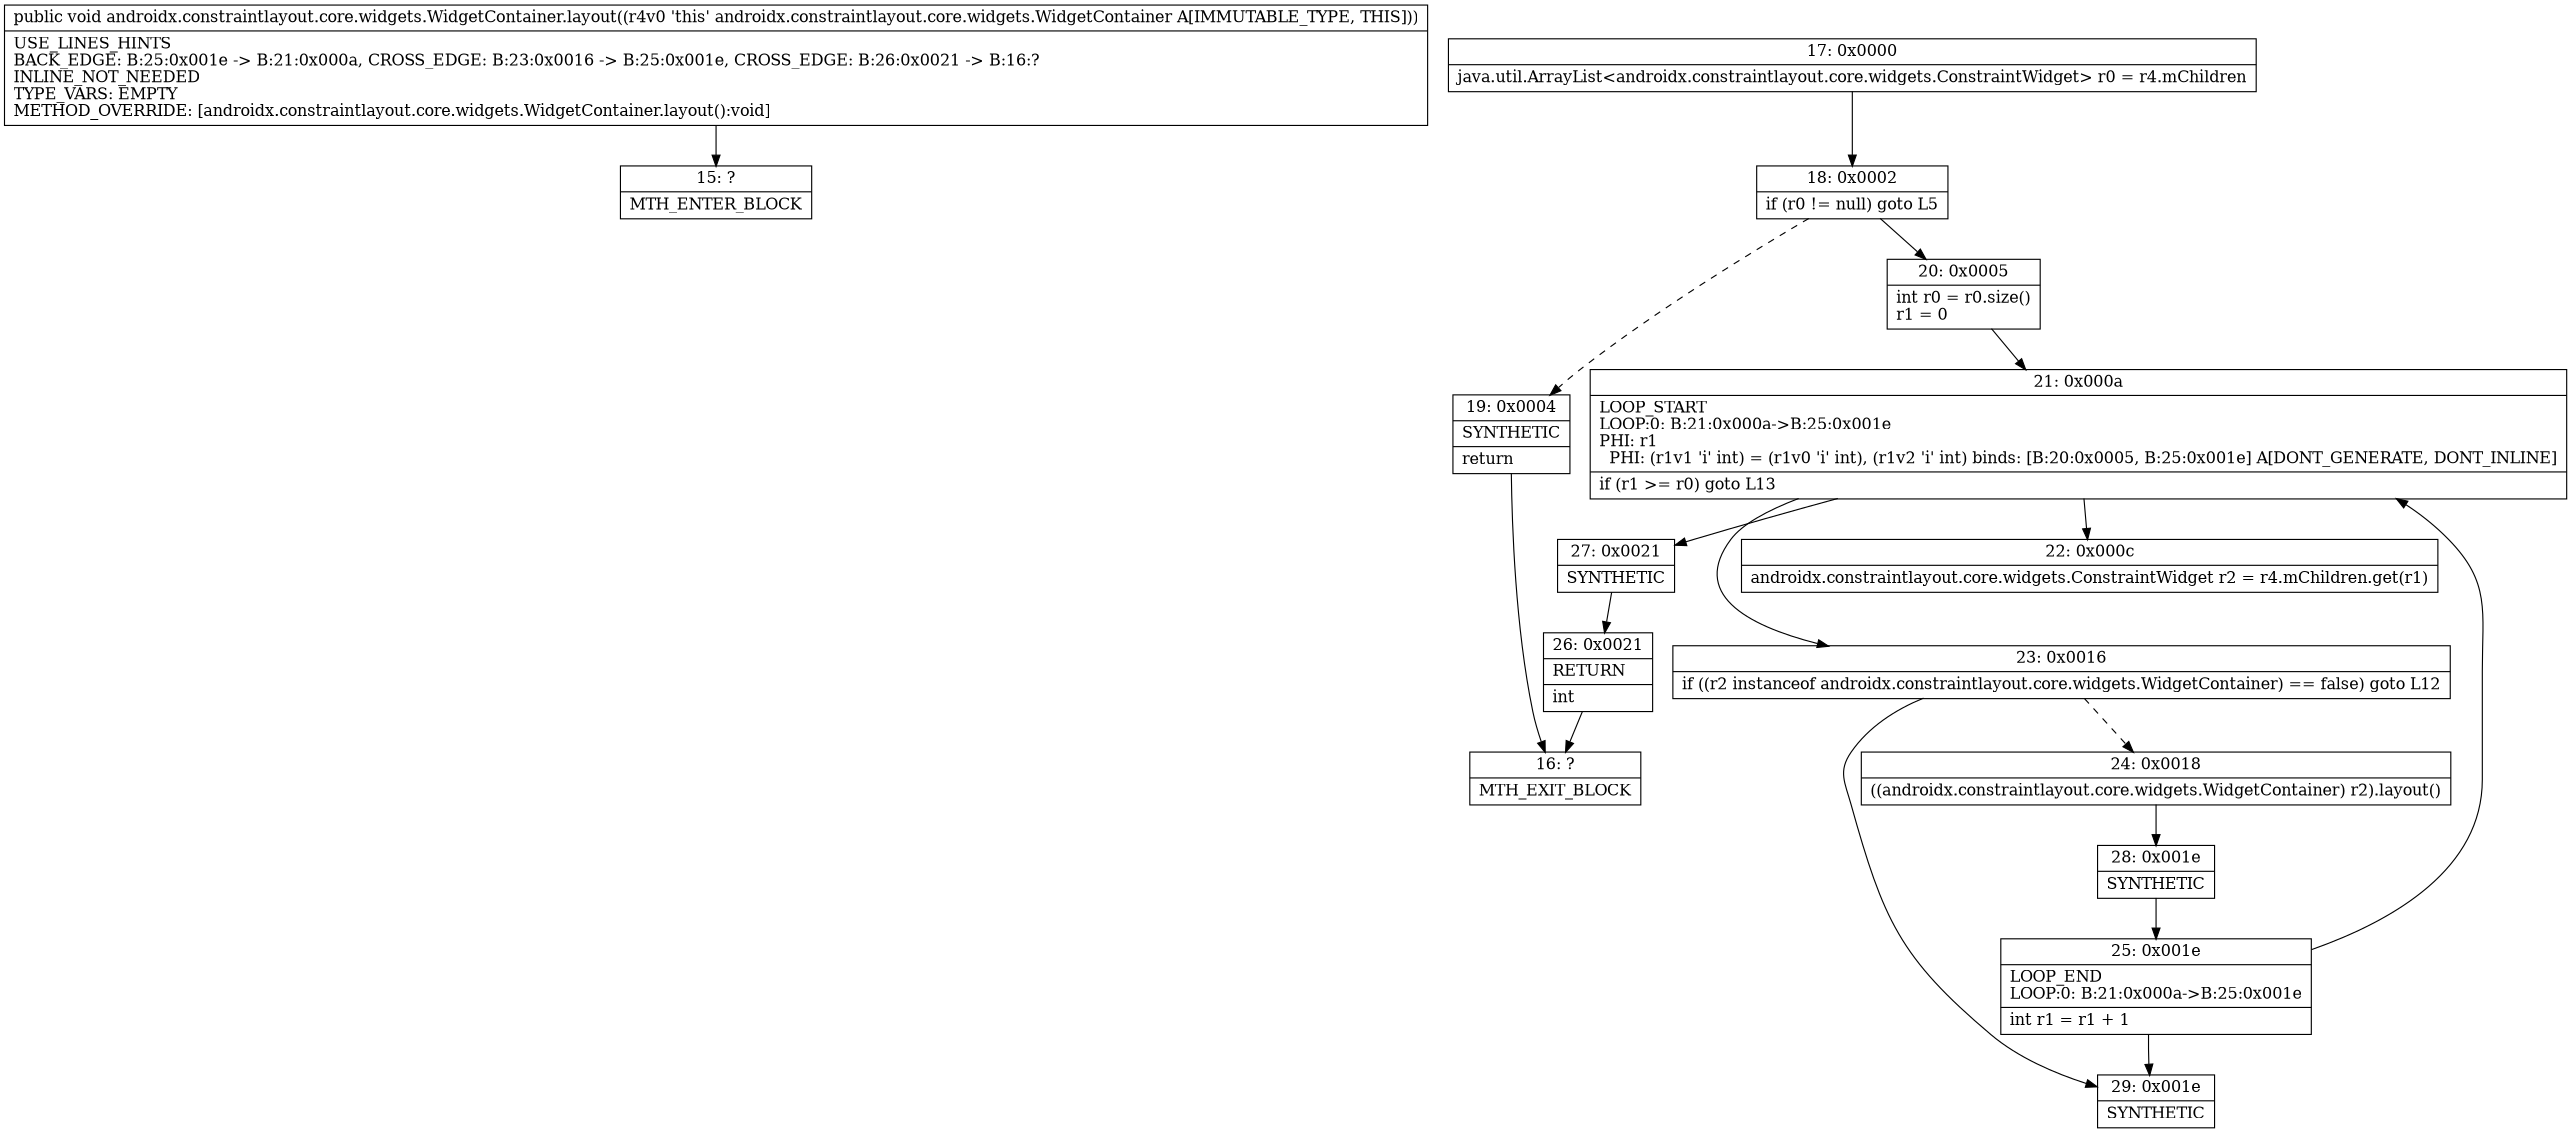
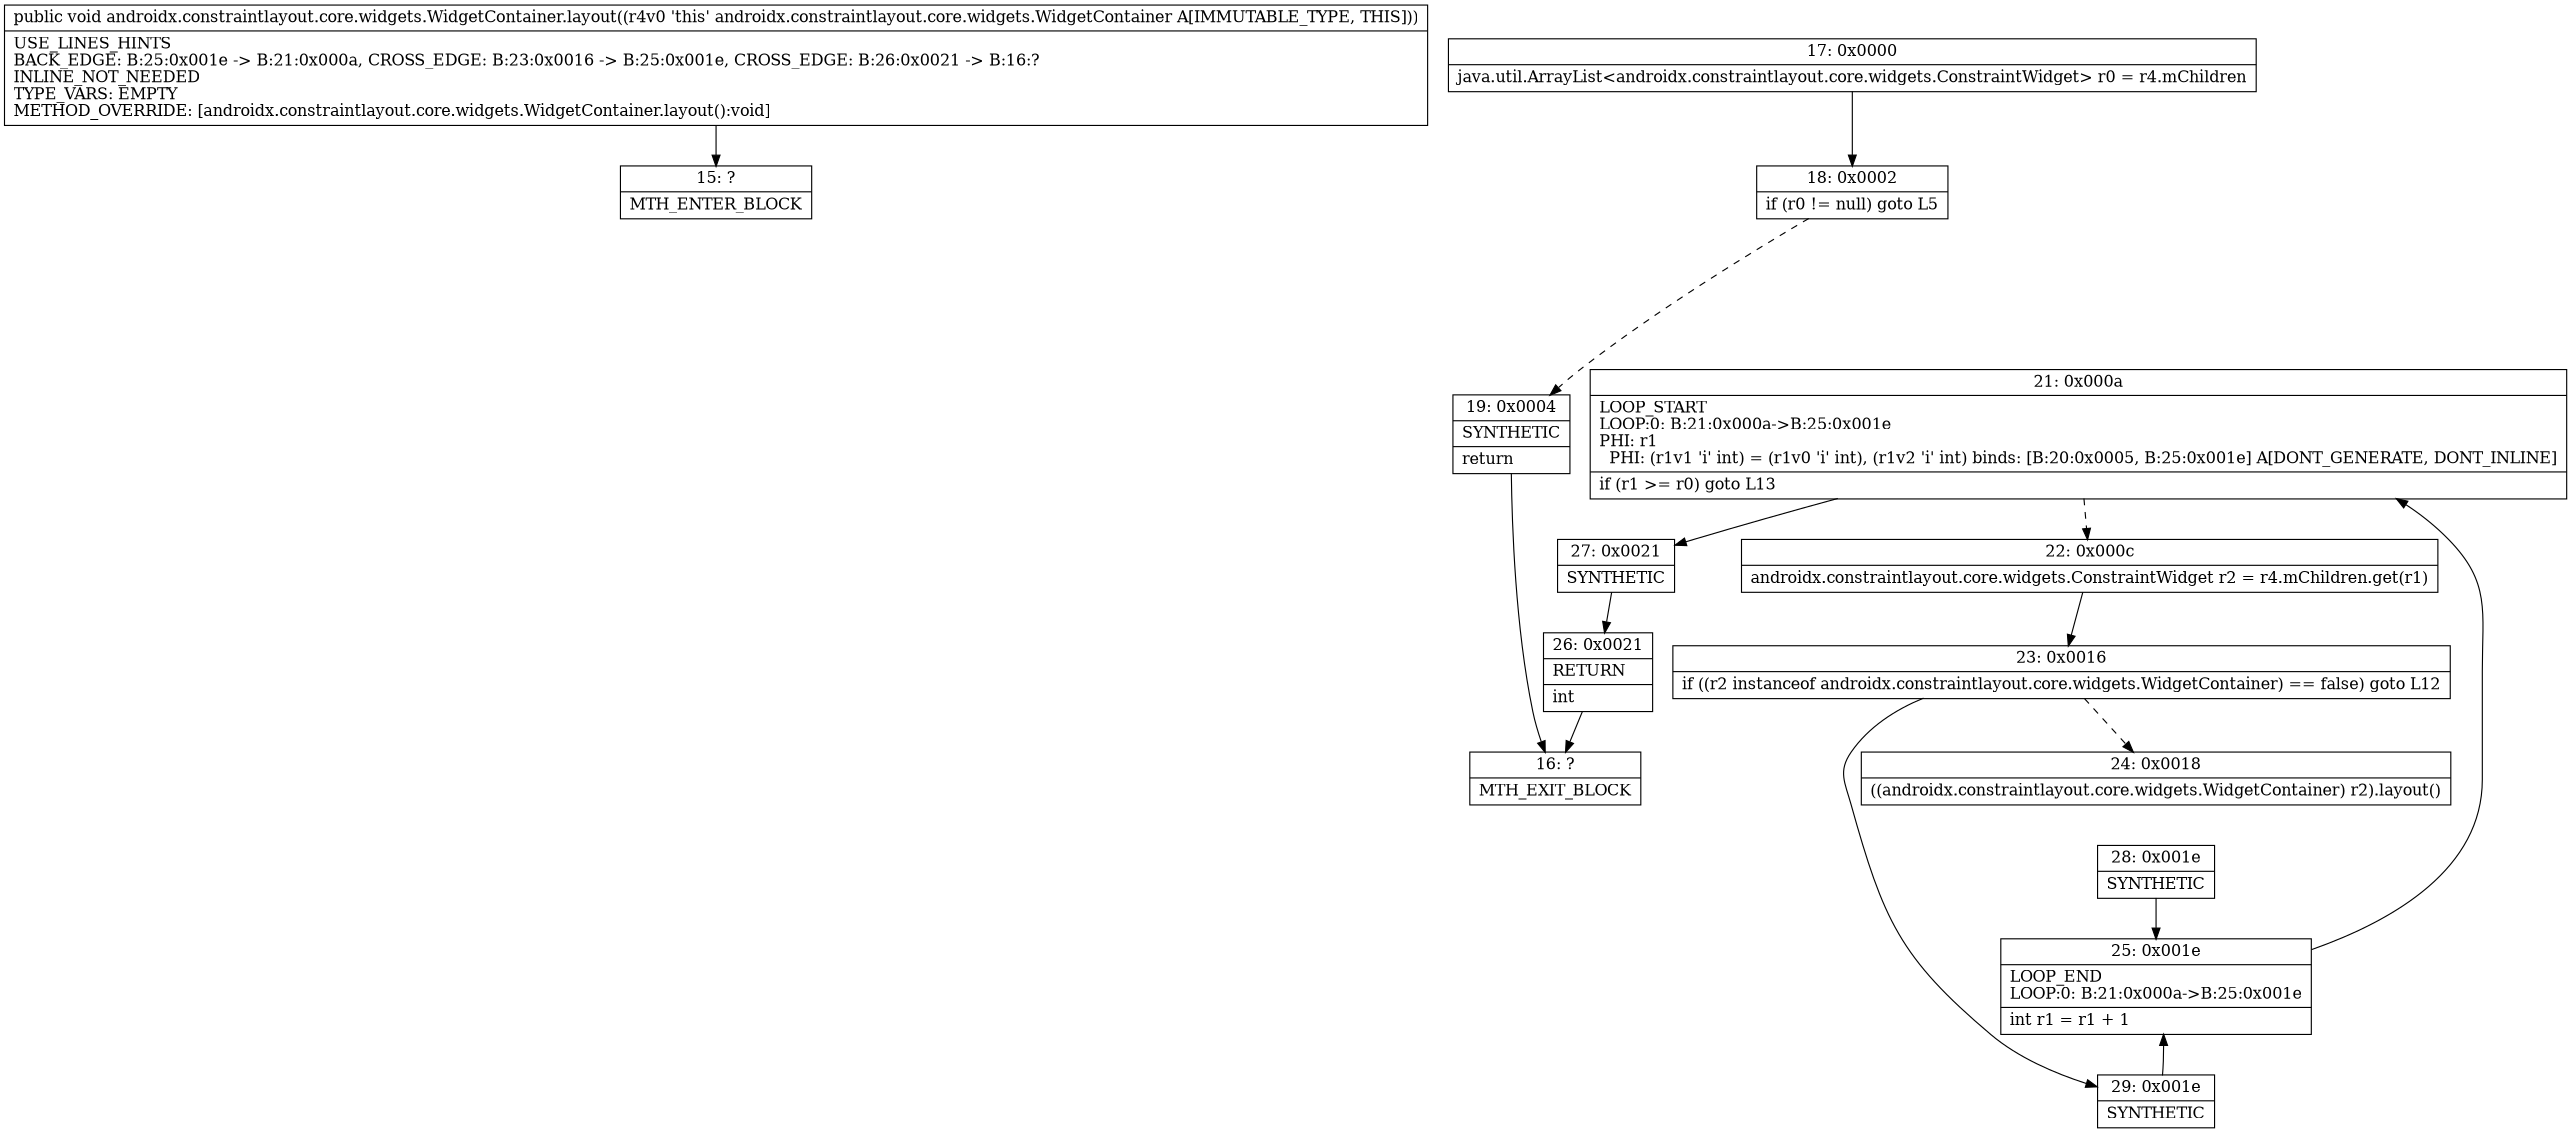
node "20: 0x0005": removed
edge "21: 0x000a" -> "22: 0x000c": style solid -> dashed
edge "21: 0x000a" -> "23: 0x0016": now "22: 0x000c" -> "23: 0x0016"
edge "24: 0x0018" -> "28: 0x001e": removed
edge "25: 0x001e" -> "29: 0x001e": reversed
